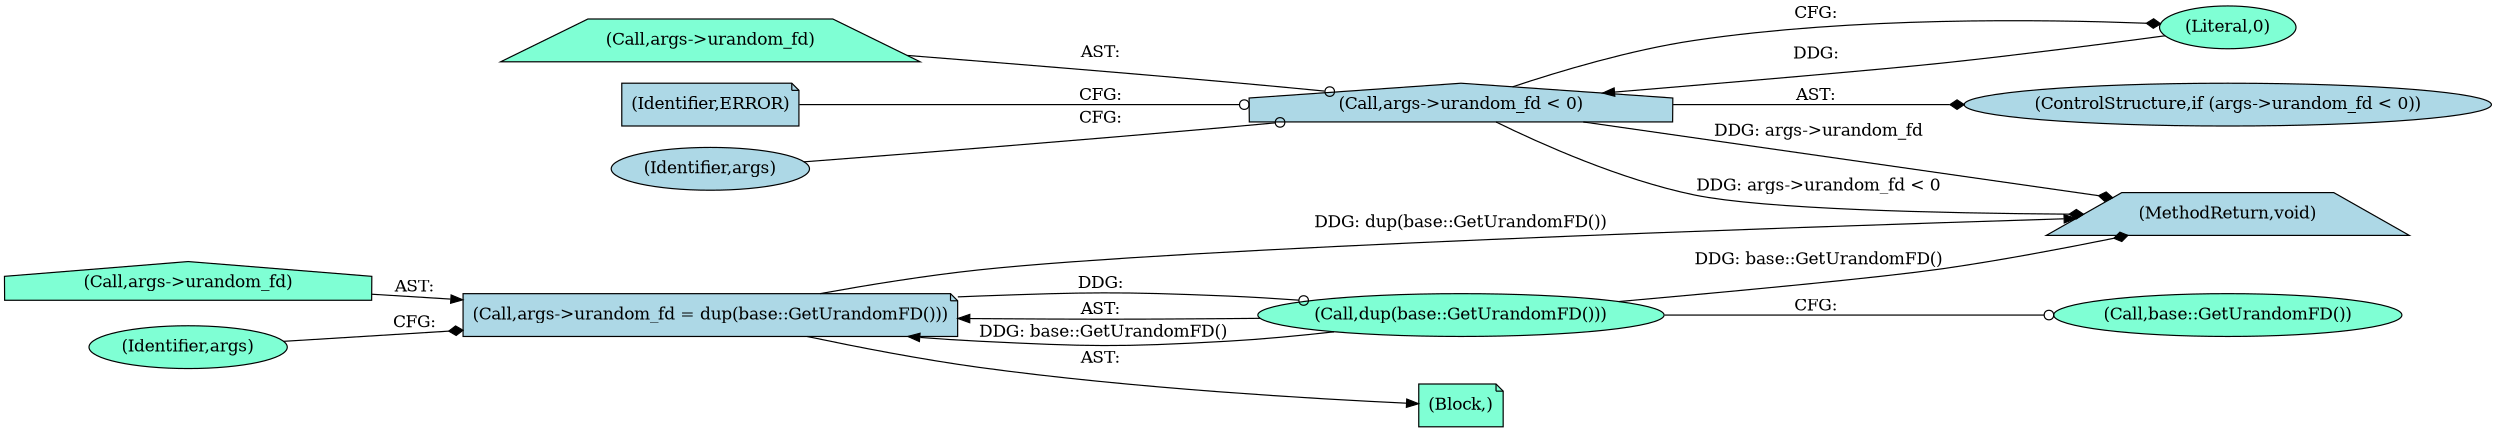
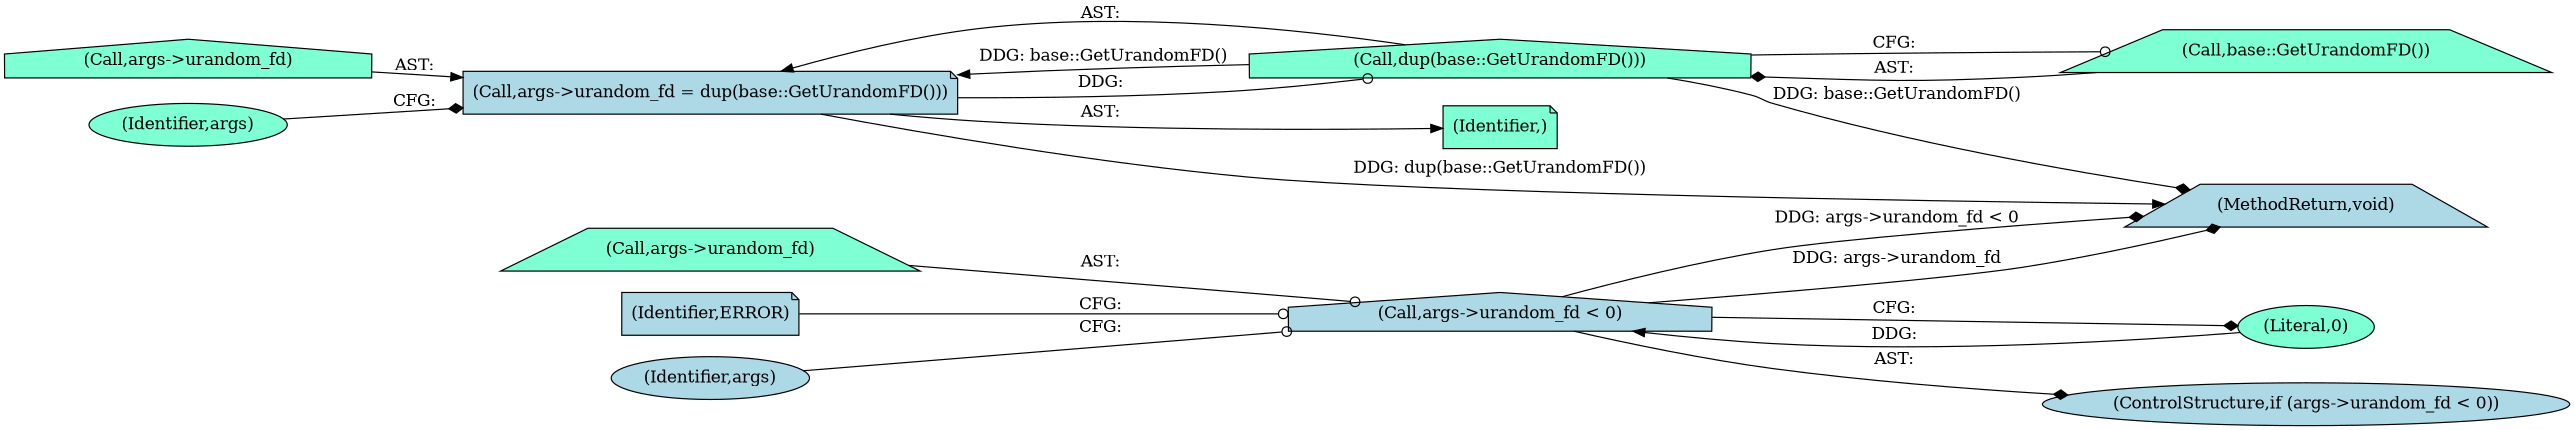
edge "(Call,base::GetUrandomFD())" -> "(Call,dup(base::GetUrandomFD()))": added, label "AST:"
node "(Call,dup(base::GetUrandomFD()))": shape ellipse -> house
node "(Call,base::GetUrandomFD())": shape ellipse -> trapezium
node "(Block,)": label "(Block,)" -> "(Identifier,)"
